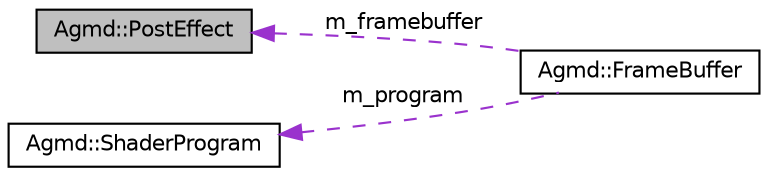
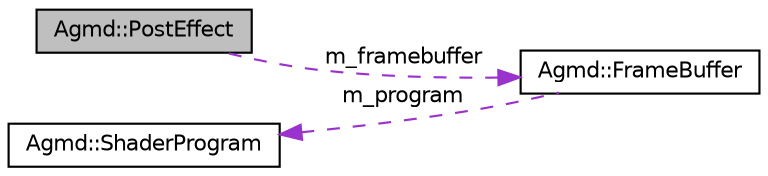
edge "Agmd::FrameBuffer" -> "Agmd::PostEffect": reversed
